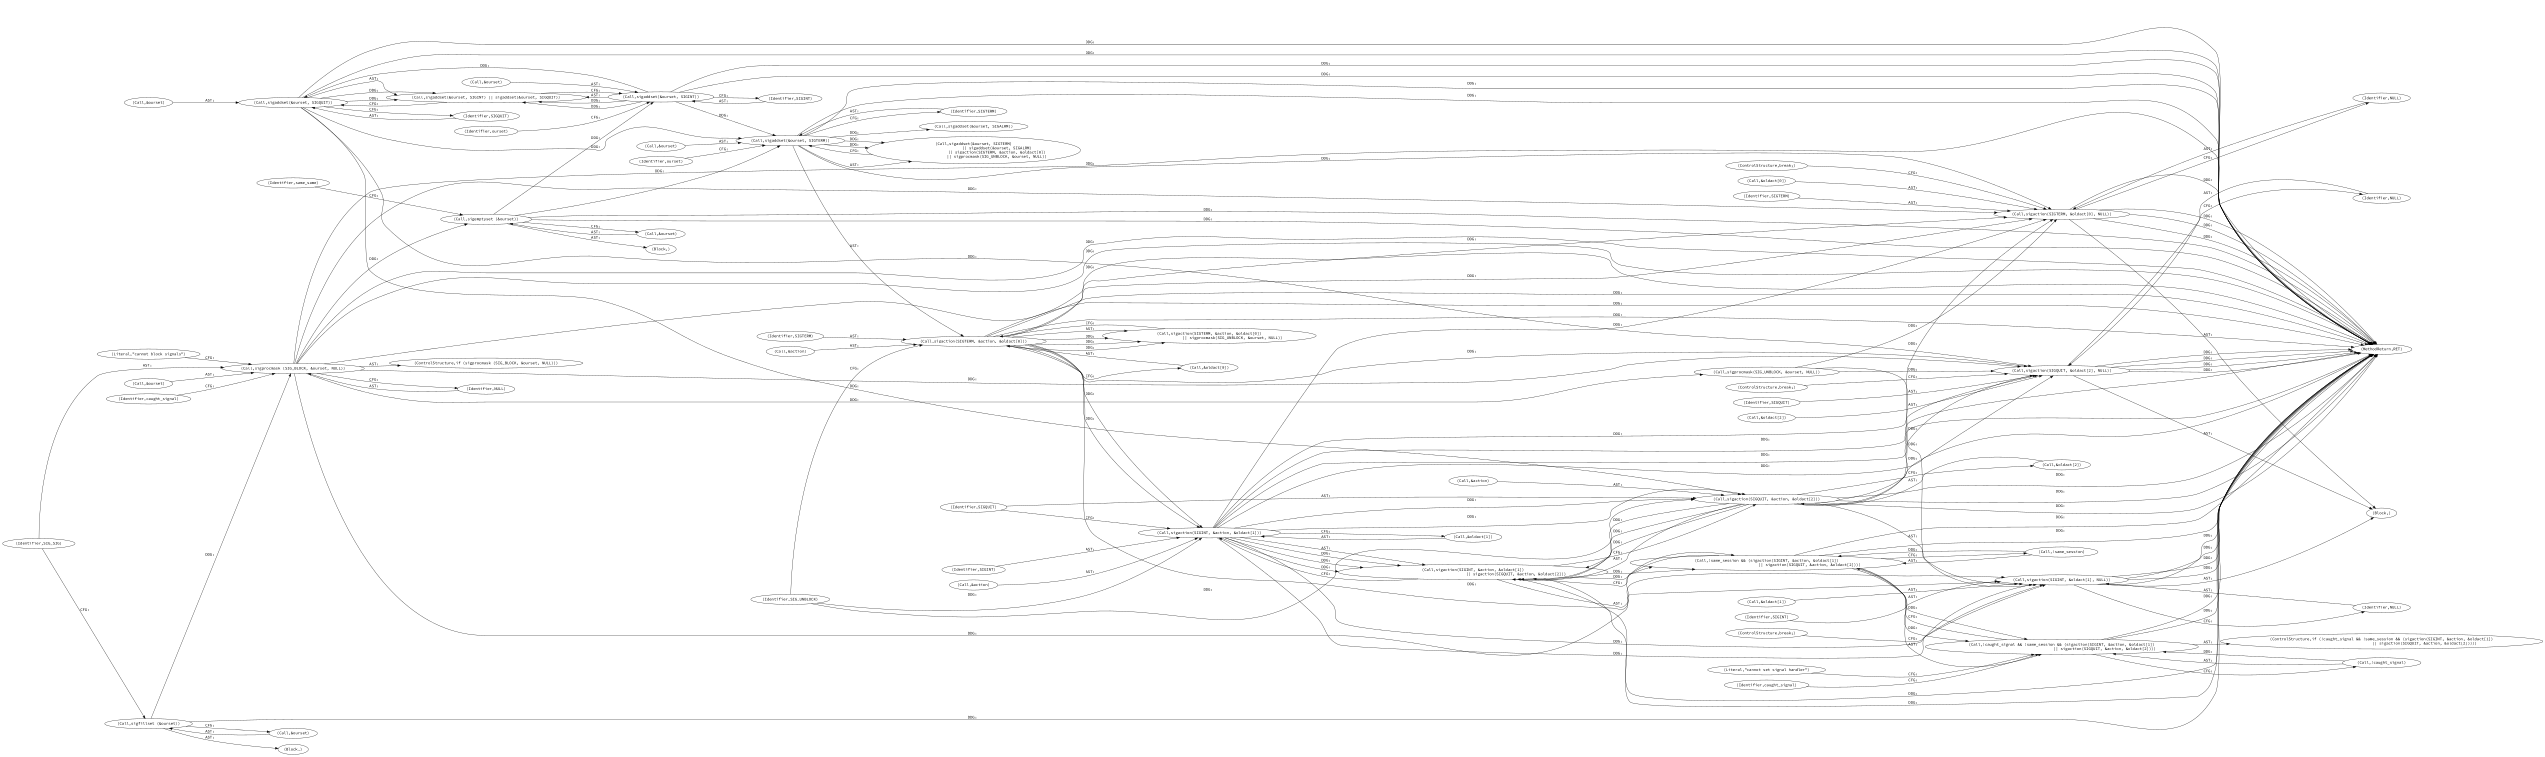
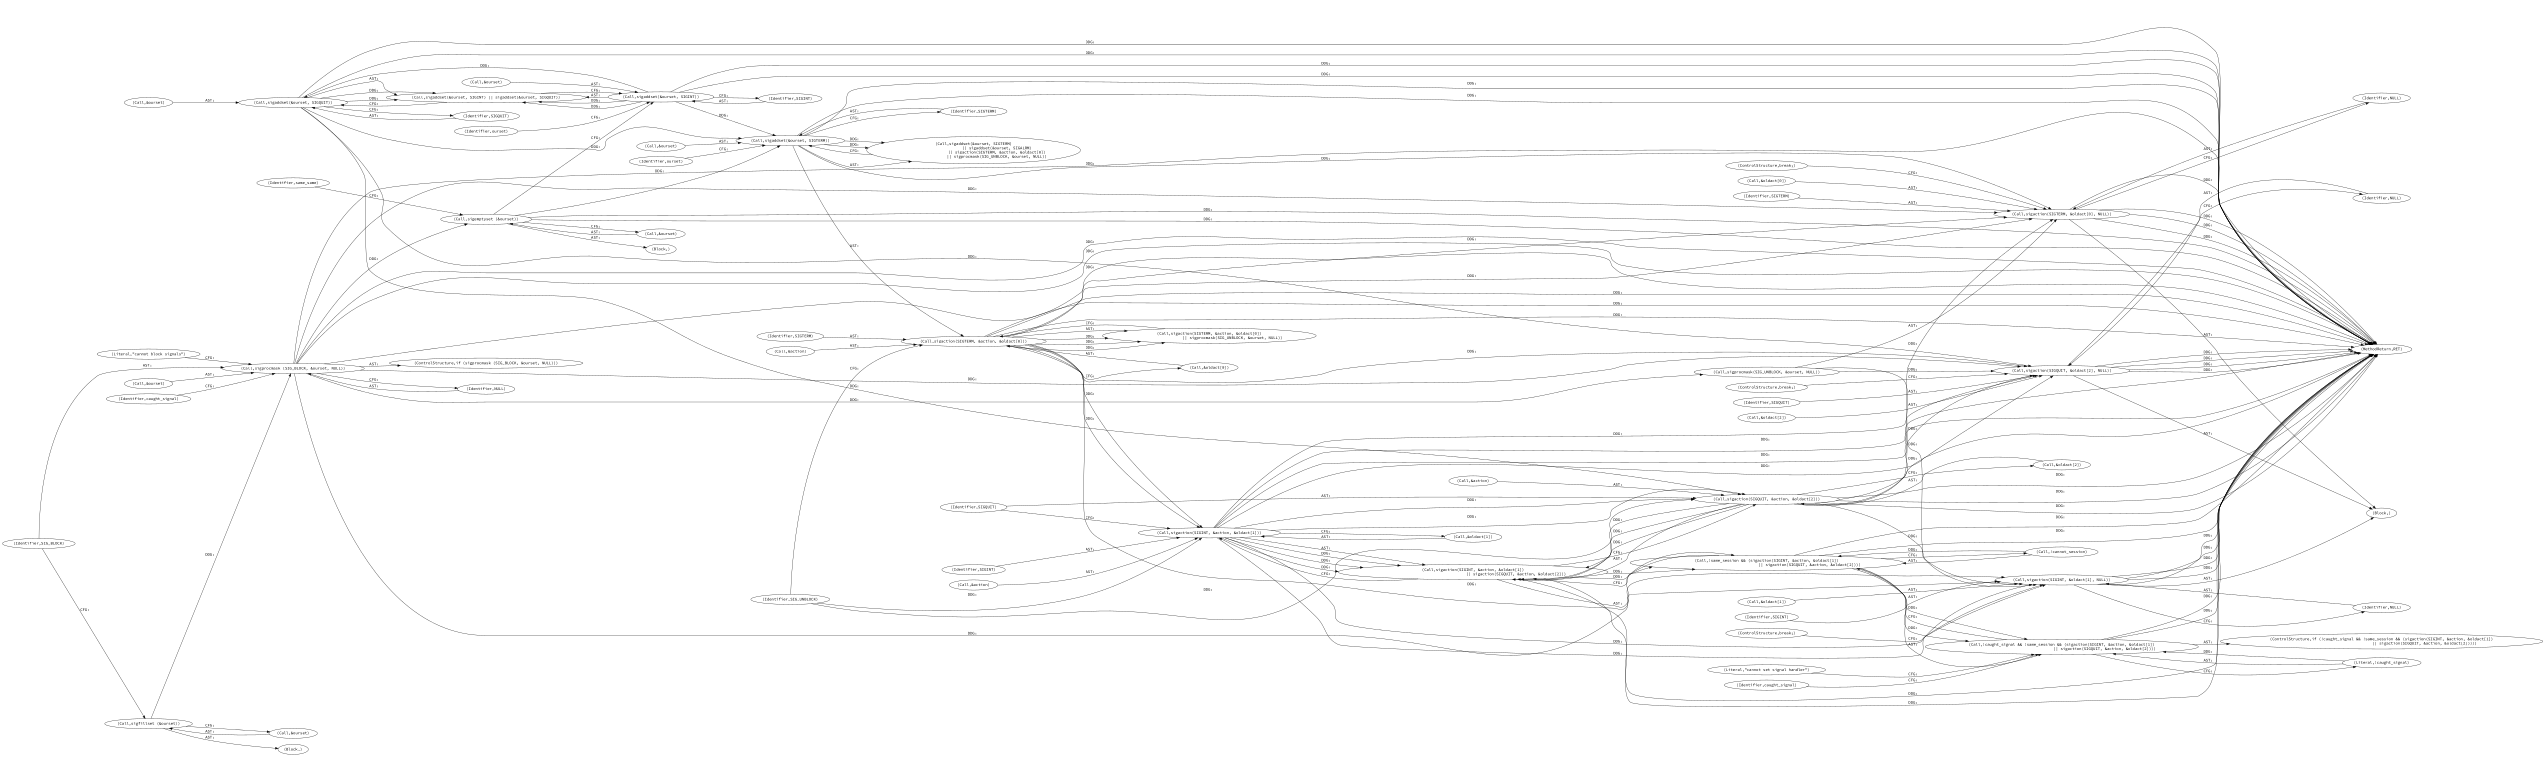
node "(Call,sigaddset(&ourset, SIGALRM))": removed
edge "(Call,sigemptyset (&ourset))" -> "(Call,sigaddset(&ourset, SIGINT))": label "DDG: " -> "CFG: "
edge "(Call,sigprocmask(SIG_UNBLOCK, &ourset, NULL))" -> "(Call,sigaction(SIGTERM, &oldact[0], NULL))": label "DDG: " -> "AST: "
edge "(Call,sigaction(SIGINT, &action, &oldact[1]))" -> "(Call,sigaction(SIGTERM, &oldact[0], NULL))": removed, label "DDG:"
edge "(Call,sigaction(SIGQUIT, &action, &oldact[2]))" -> "(Call,sigaction(SIGINT, &oldact[1], NULL))": label "AST: " -> "DDG: "
node "(Identifier,SIG_SIG)": label "(Identifier,SIG_SIG)" -> "(Identifier,SIG_BLOCK)"
node "(Call,!same_session)": label "(Call,!same_session)" -> "(Call,!cannot_session)"
node "(Call,!caught_signal)": label "(Call,!caught_signal)" -> "(Literal,!caught_signal)"
edge "(Call,sigfillset (&ourset))" -> "(MethodReturn,RET)": removed, label "DDG:"
